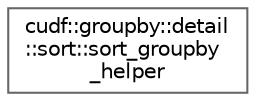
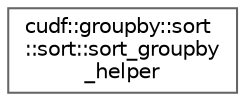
node "cudf::groupby::detail ::sort::sort_groupby _helper": label "cudf::groupby::detail ::sort::sort_groupby _helper" -> "cudf::groupby::sort ::sort::sort_groupby _helper"
